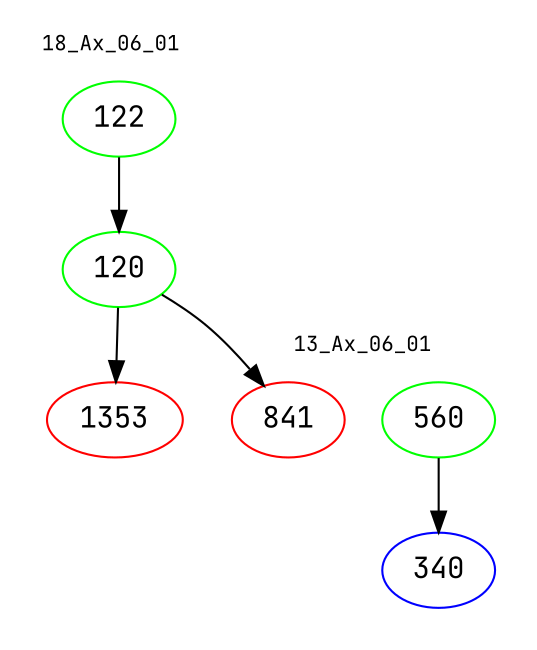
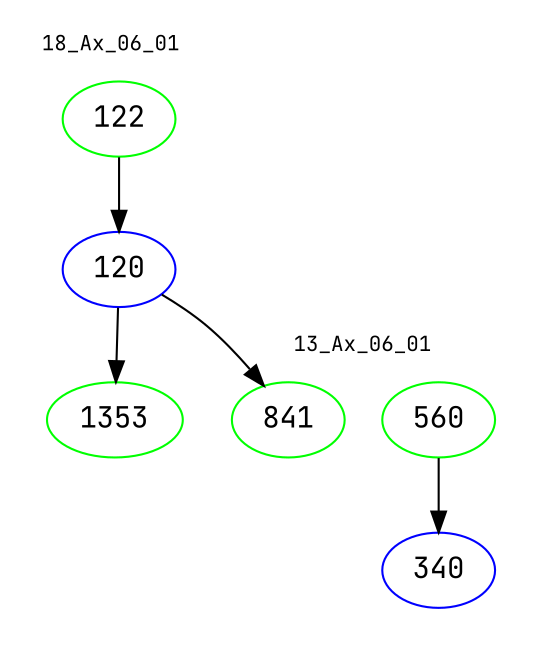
node "120": color green -> blue
node "1353": color red -> green
node "841": color red -> green
